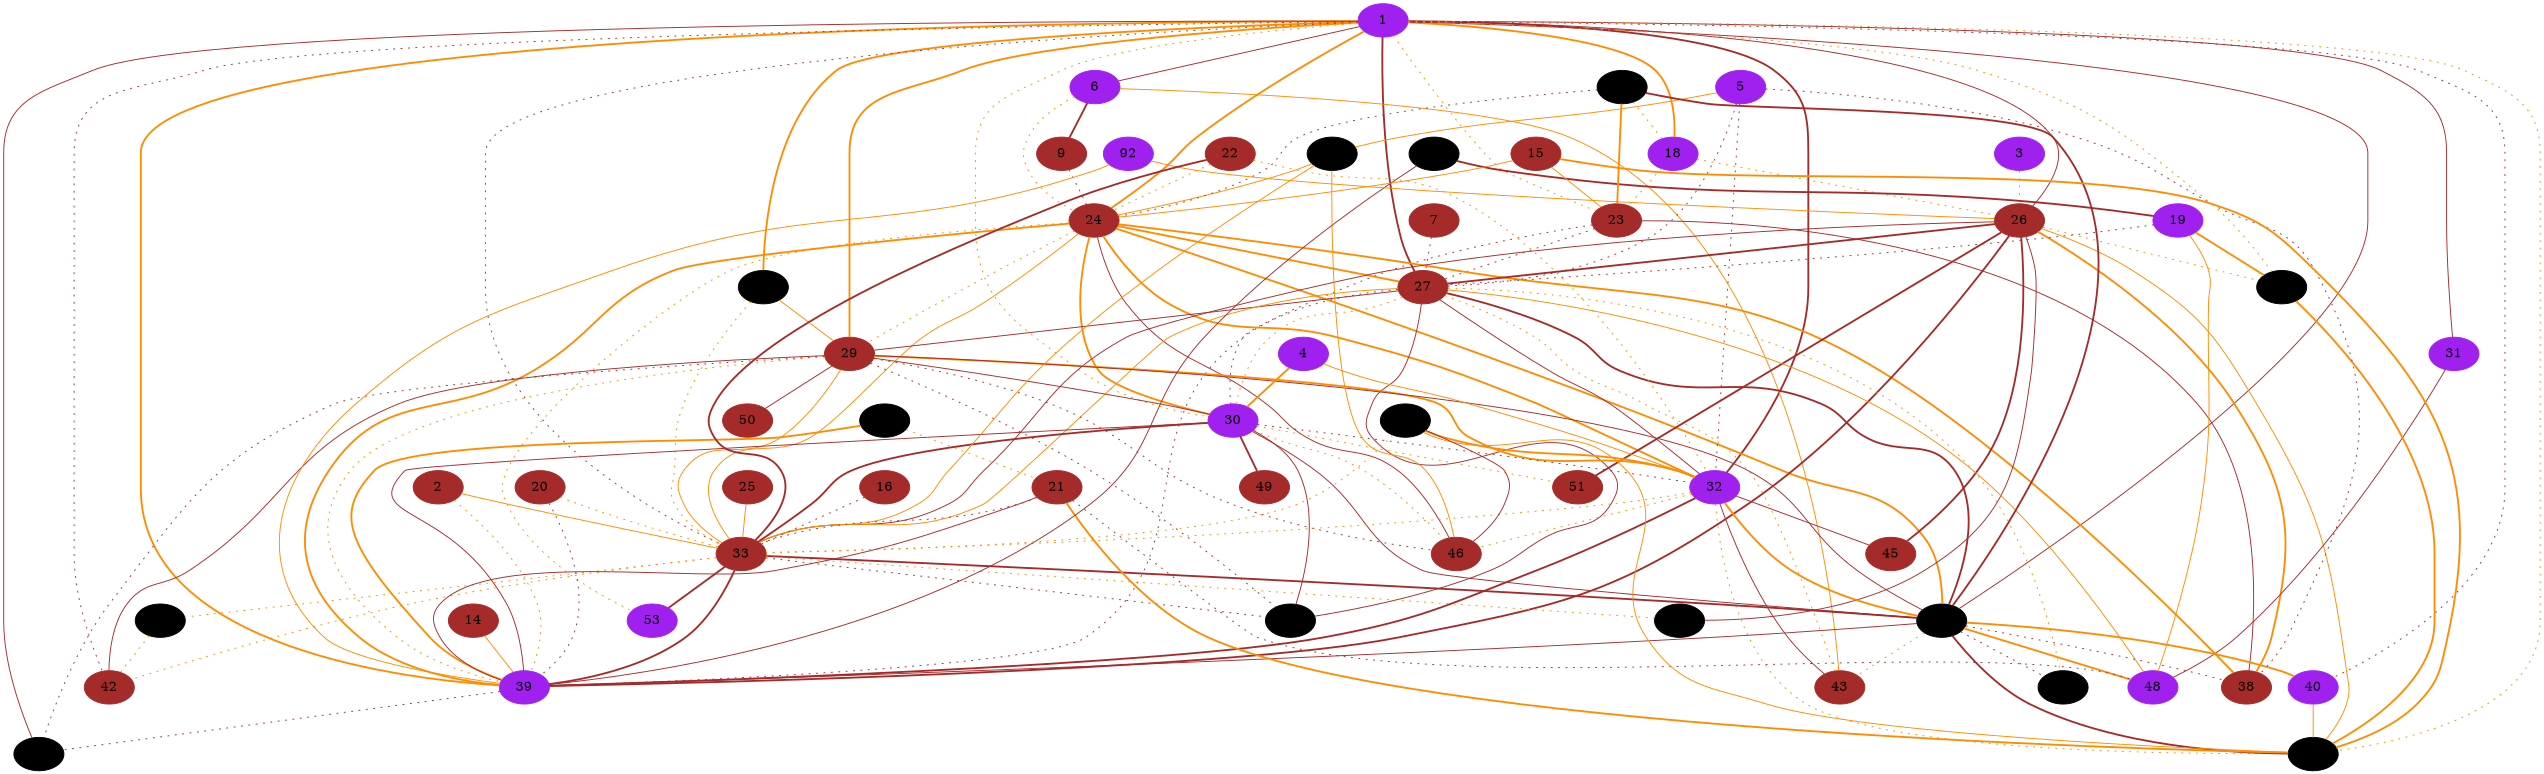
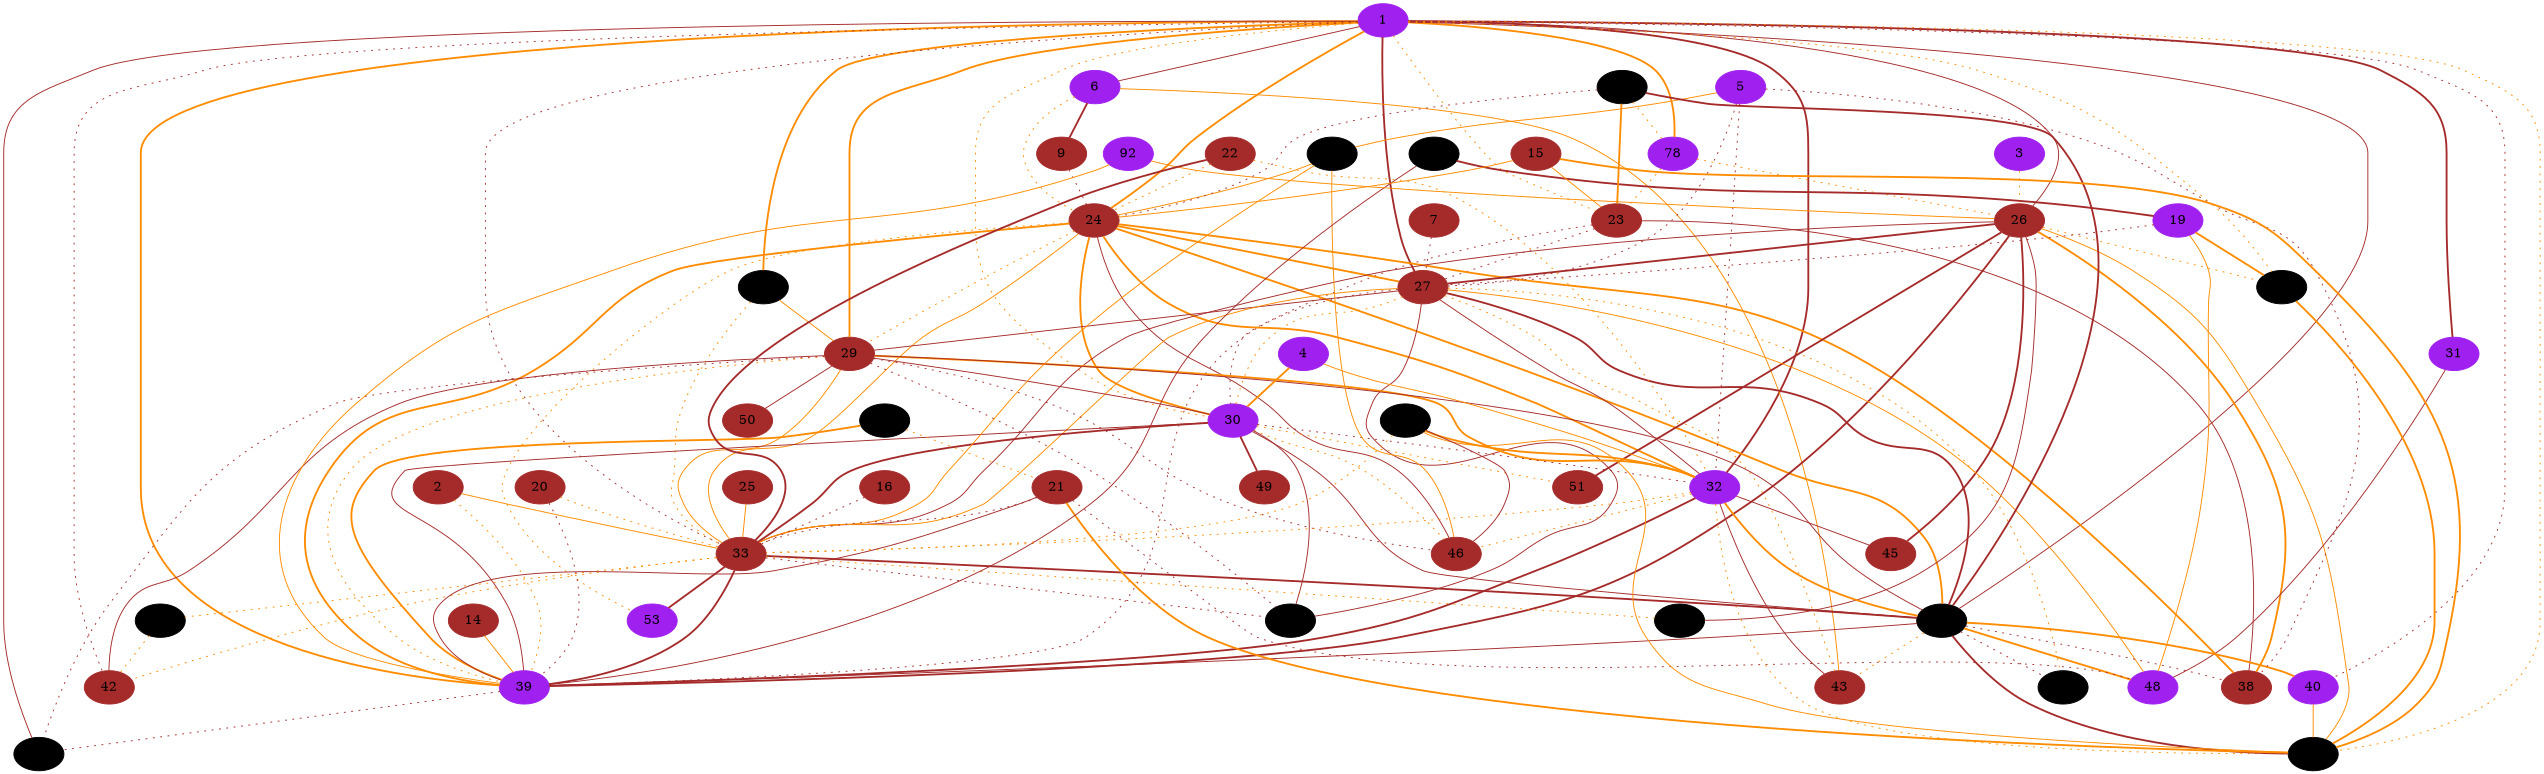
edge "1" -- "31": style solid -> bold
node "18": label "18" -> "78"
